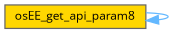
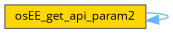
node "osEE_get_api_param8": label "osEE_get_api_param8" -> "osEE_get_api_param2"
